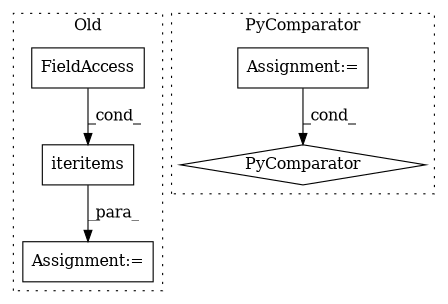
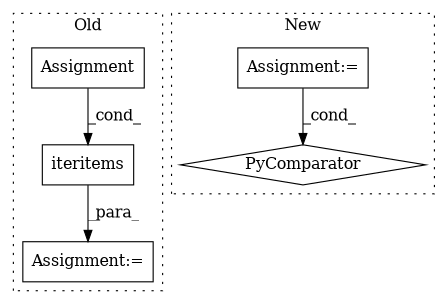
cluster "PyComparator": label "PyComparator" -> "New"
node "FieldAccess": label "FieldAccess" -> "Assignment"
